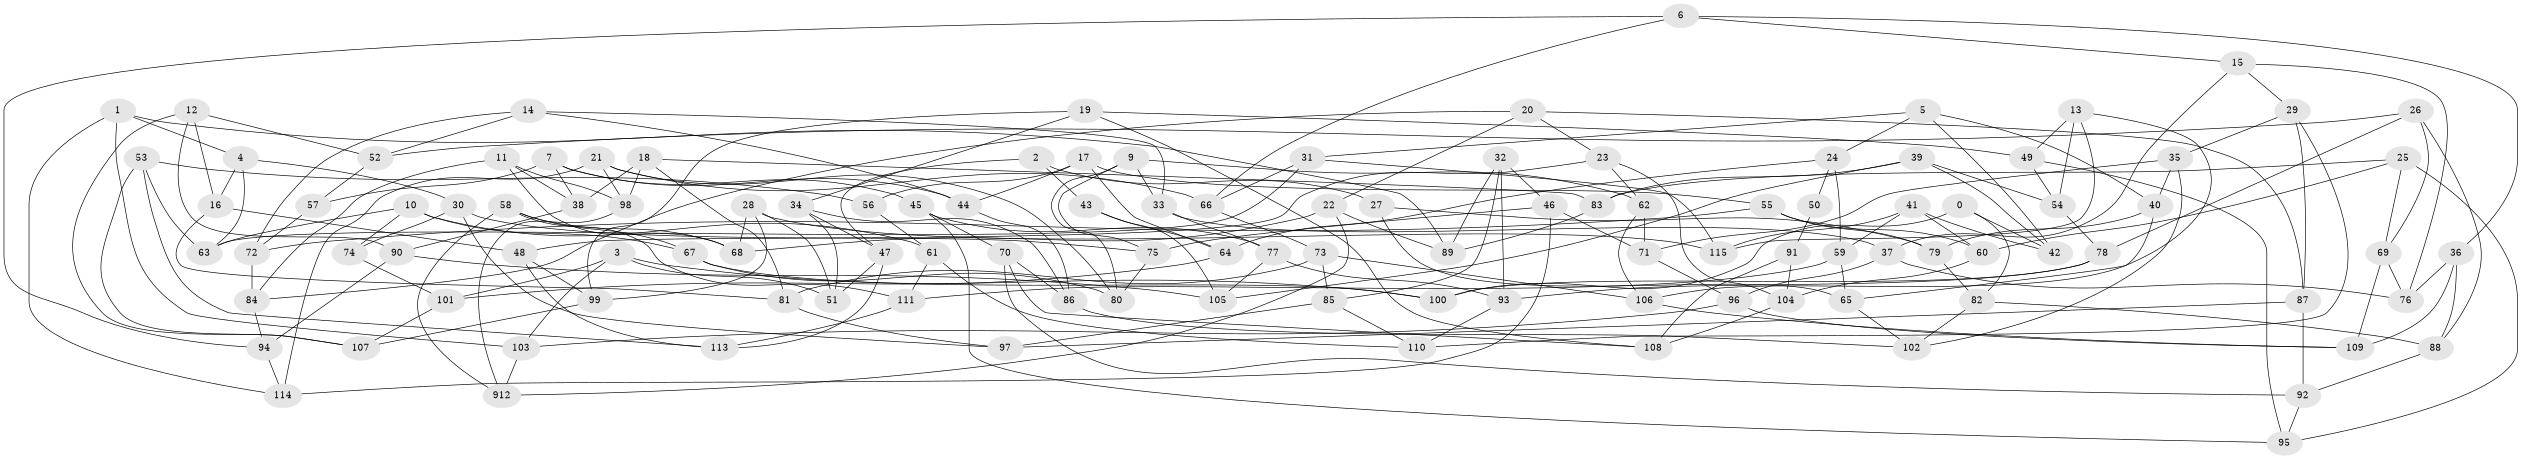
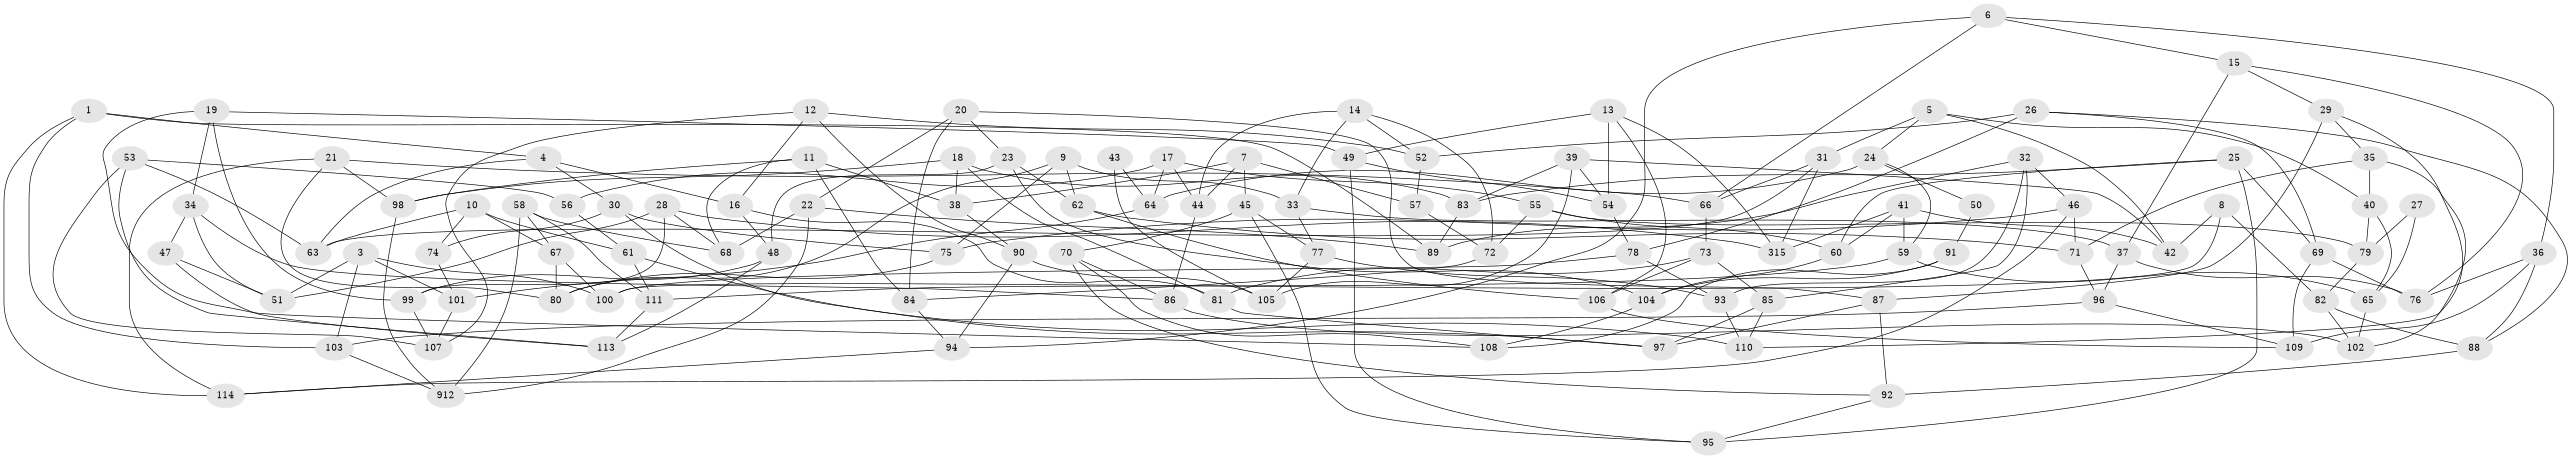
node "2": removed
node "0": label "0" -> "8"
node "115": label "115" -> "315"
